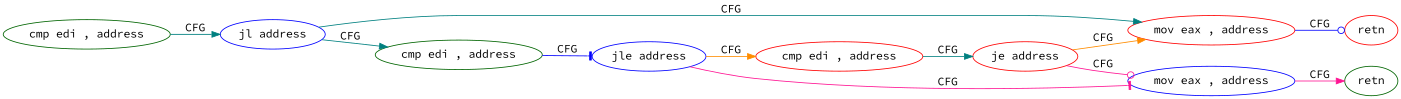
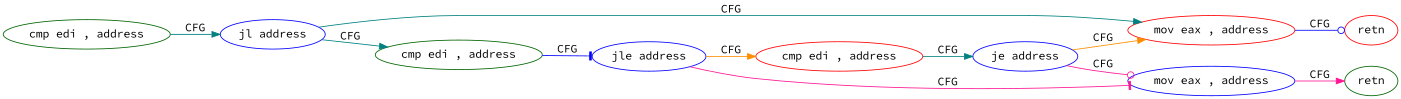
node "je address": color red -> blue
